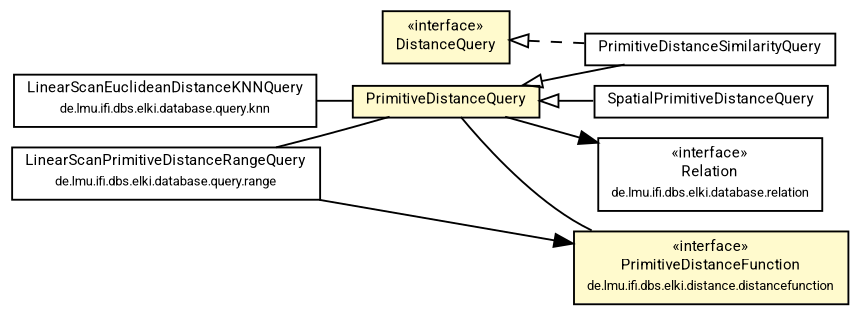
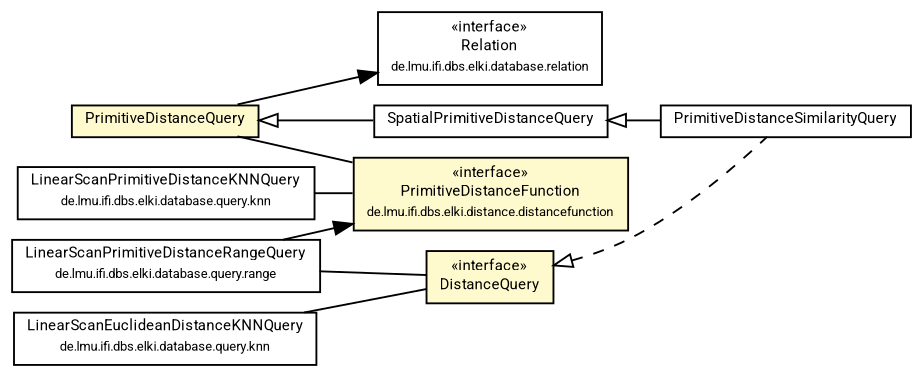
edge "PrimitiveDistanceSimilarityQuery" -> "PrimitiveDistanceQuery": now "PrimitiveDistanceSimilarityQuery" -> "SpatialPrimitiveDistanceQuery"
edge "LinearScanEuclideanDistanceKNNQuery" -- "PrimitiveDistanceQuery": now "LinearScanEuclideanDistanceKNNQuery" -- "DistanceQuery"
edge "PrimitiveDistanceQuery" -- "LinearScanPrimitiveDistanceRangeQuery": now "DistanceQuery" -- "LinearScanPrimitiveDistanceRangeQuery"
node "LinearScanPrimitiveDistanceKNNQuery": added
